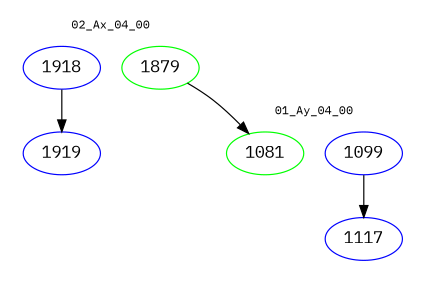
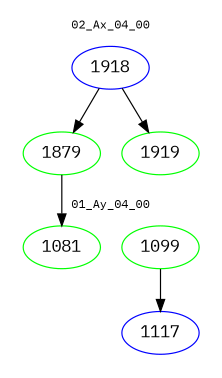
edge "1918" -> "1879": added
node "1919": color blue -> green
node "1099": color blue -> green
